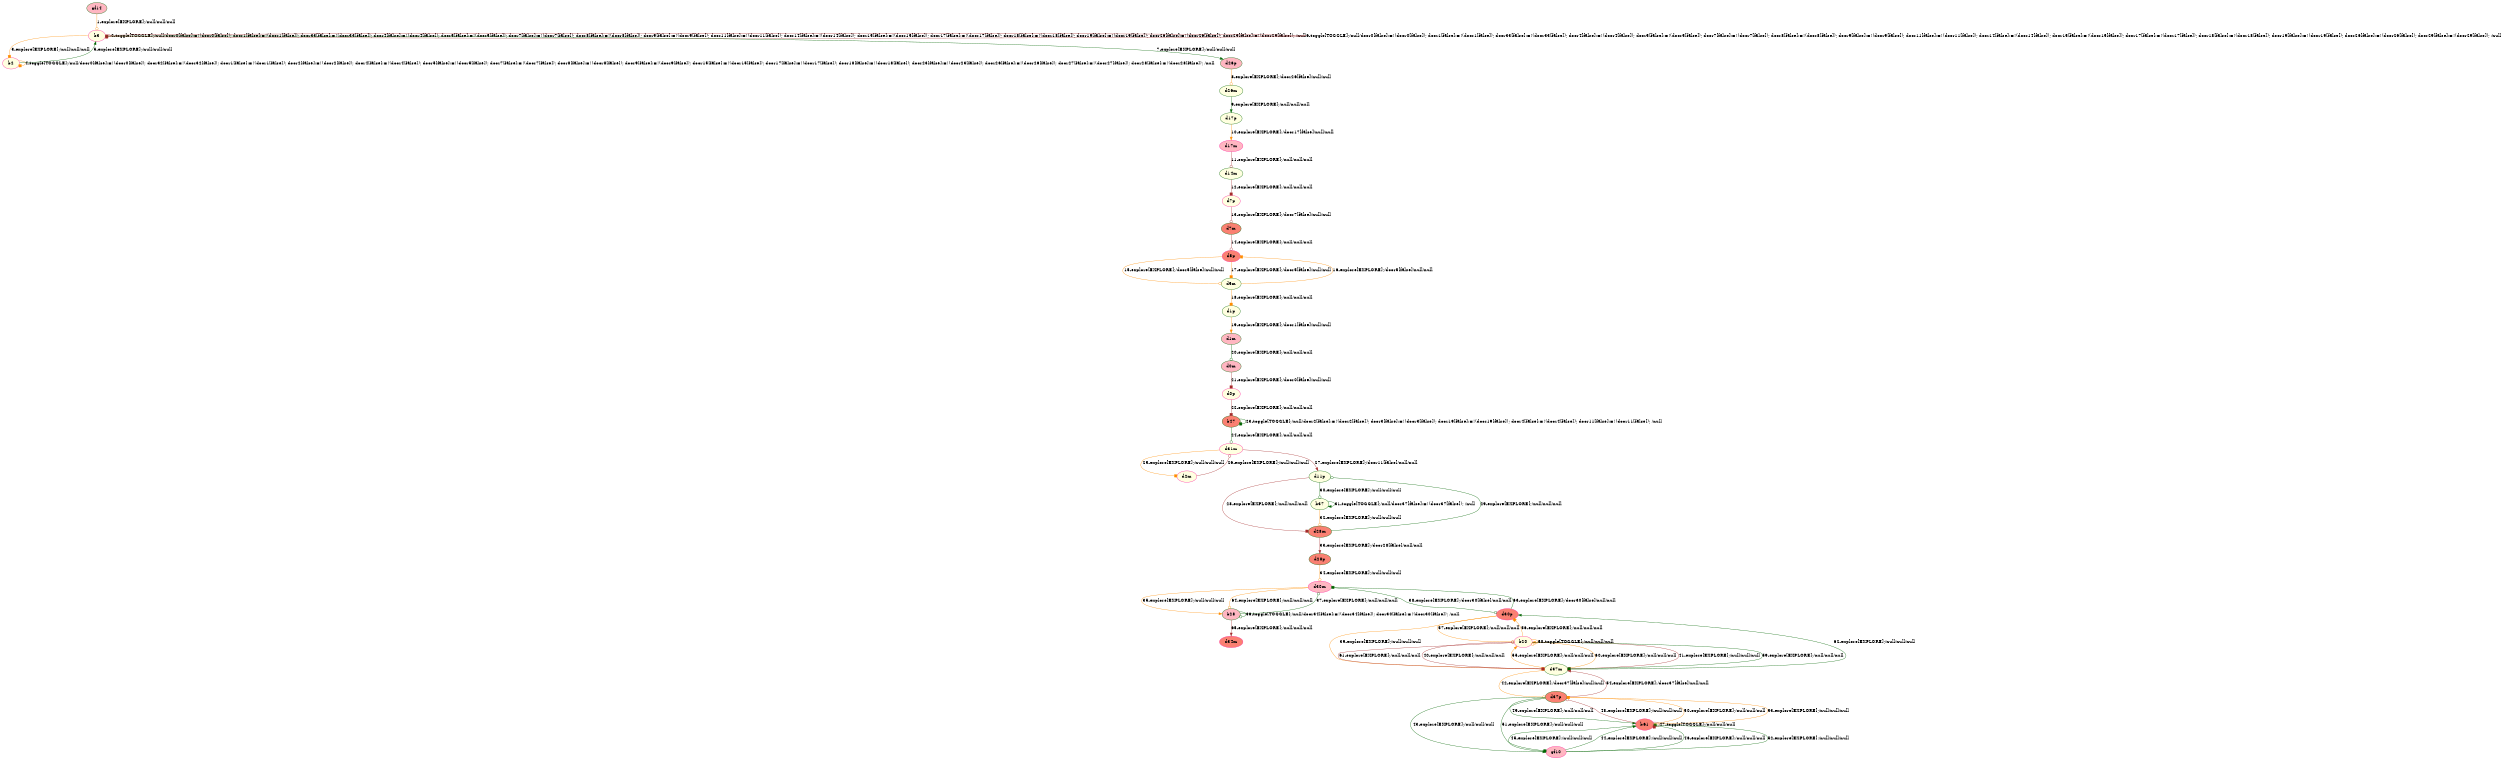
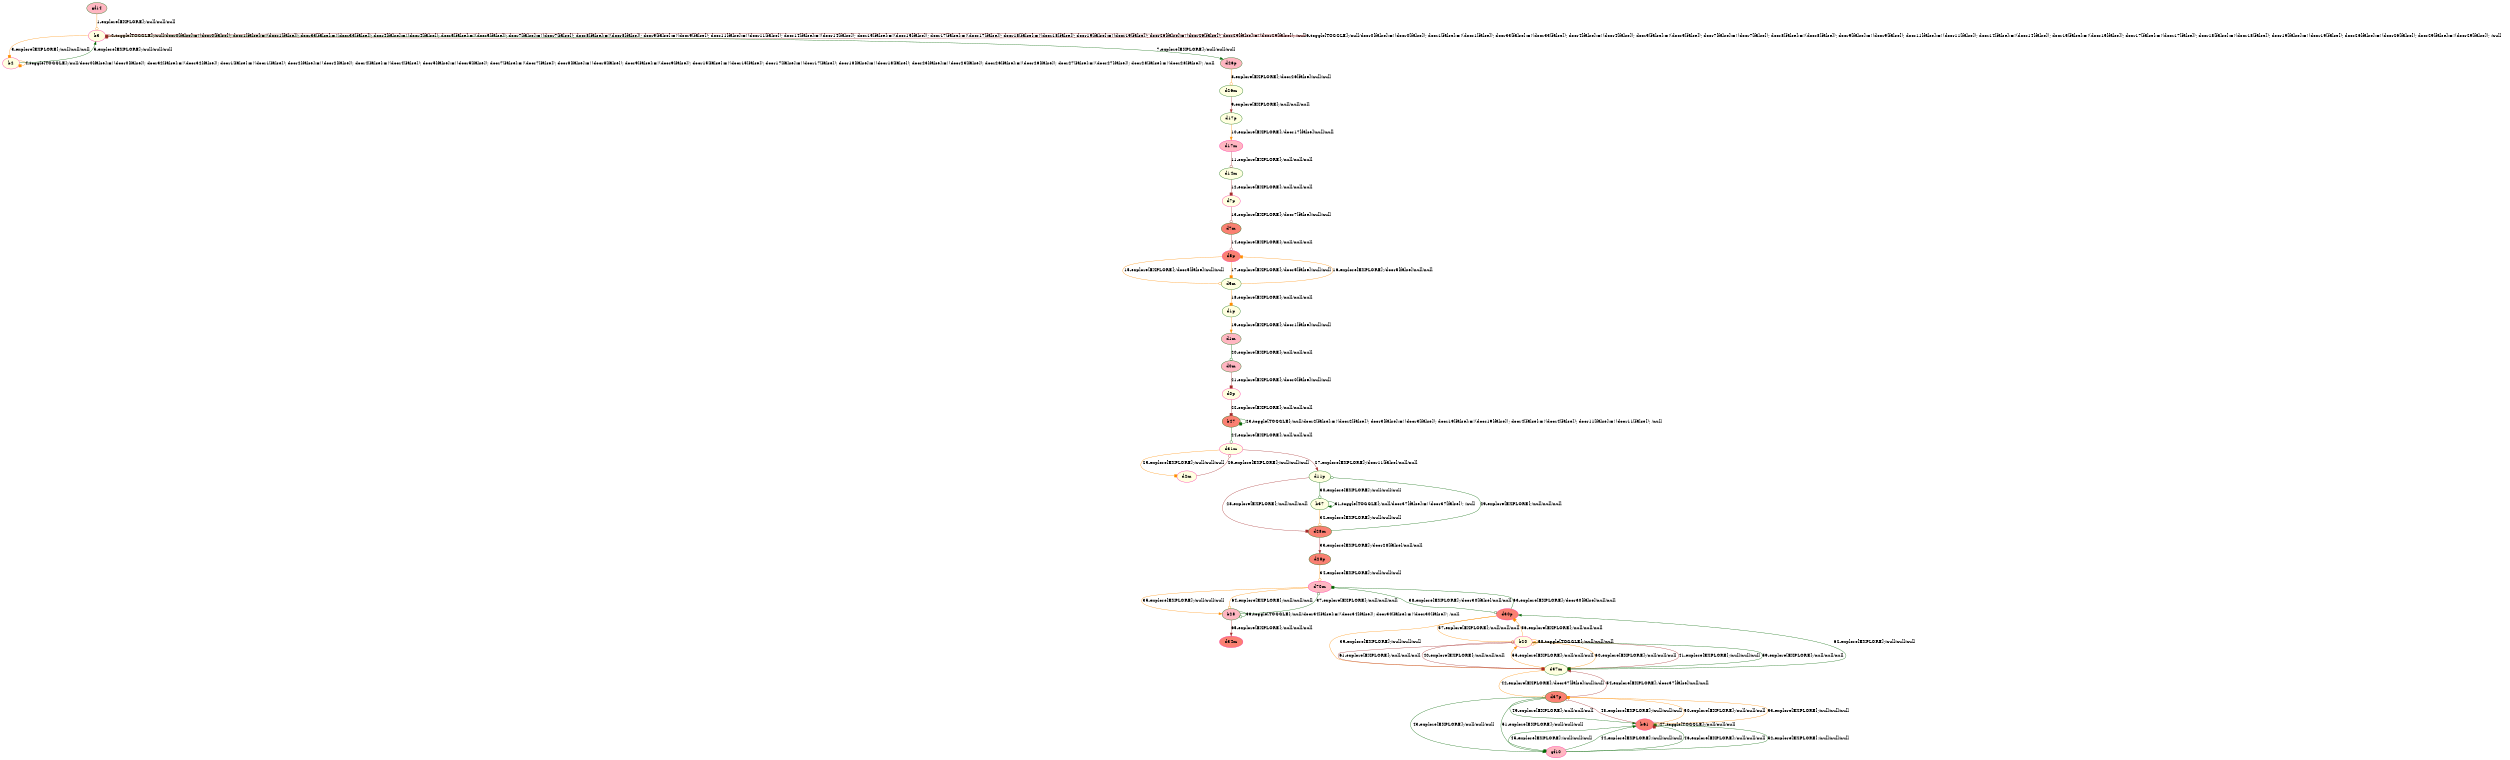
edge "d26m" -> "d17p": color darkgreen -> brown
node "d30m": label "d30m" -> "d70m"
